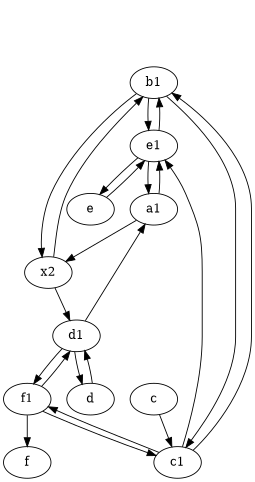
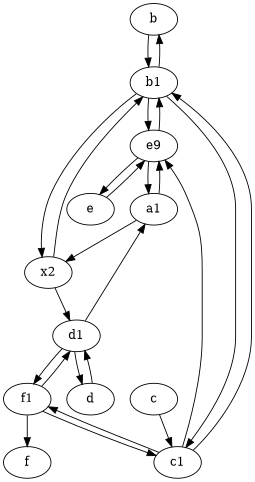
node "b": added
node "e1": label "e1" -> "e9"
